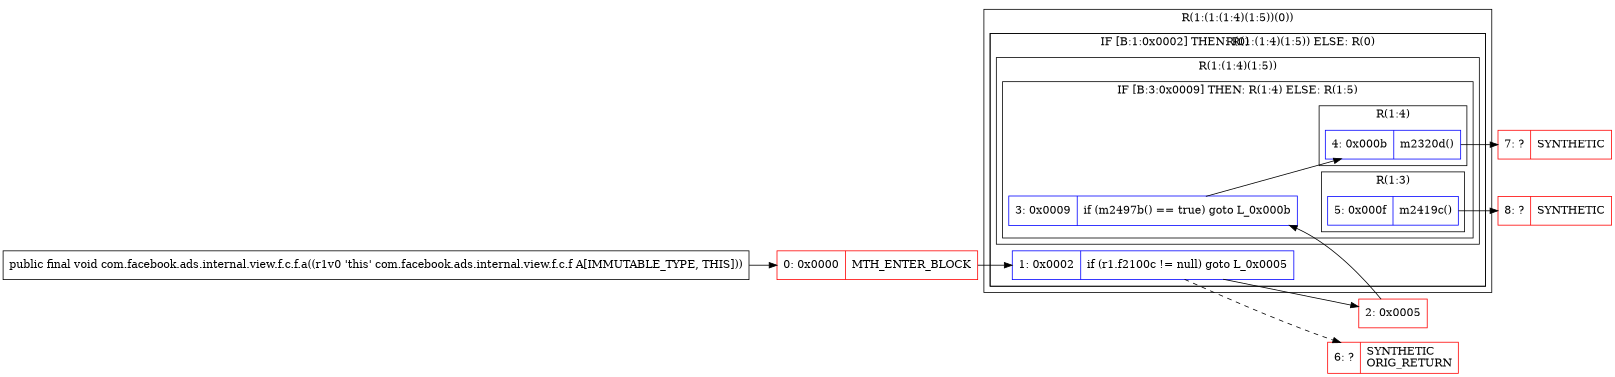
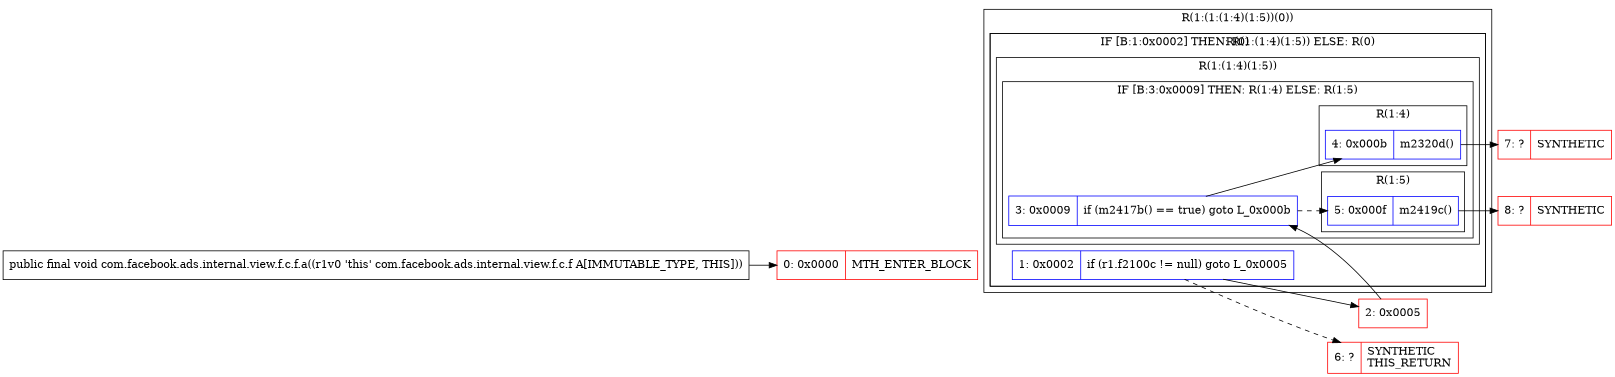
cluster "R(1:3)": label "R(1:3)" -> "R(1:5)"
node "3: 0x0009": text "if (m2497b() == true) goto L_0x000b" -> "if (m2417b() == true) goto L_0x000b"
edge "3: 0x0009" -> "5: 0x000f": added
edge "0: 0x0000" -> "1: 0x0002": removed
node "6: ?": text "ORIG_RETURN" -> "THIS_RETURN"
